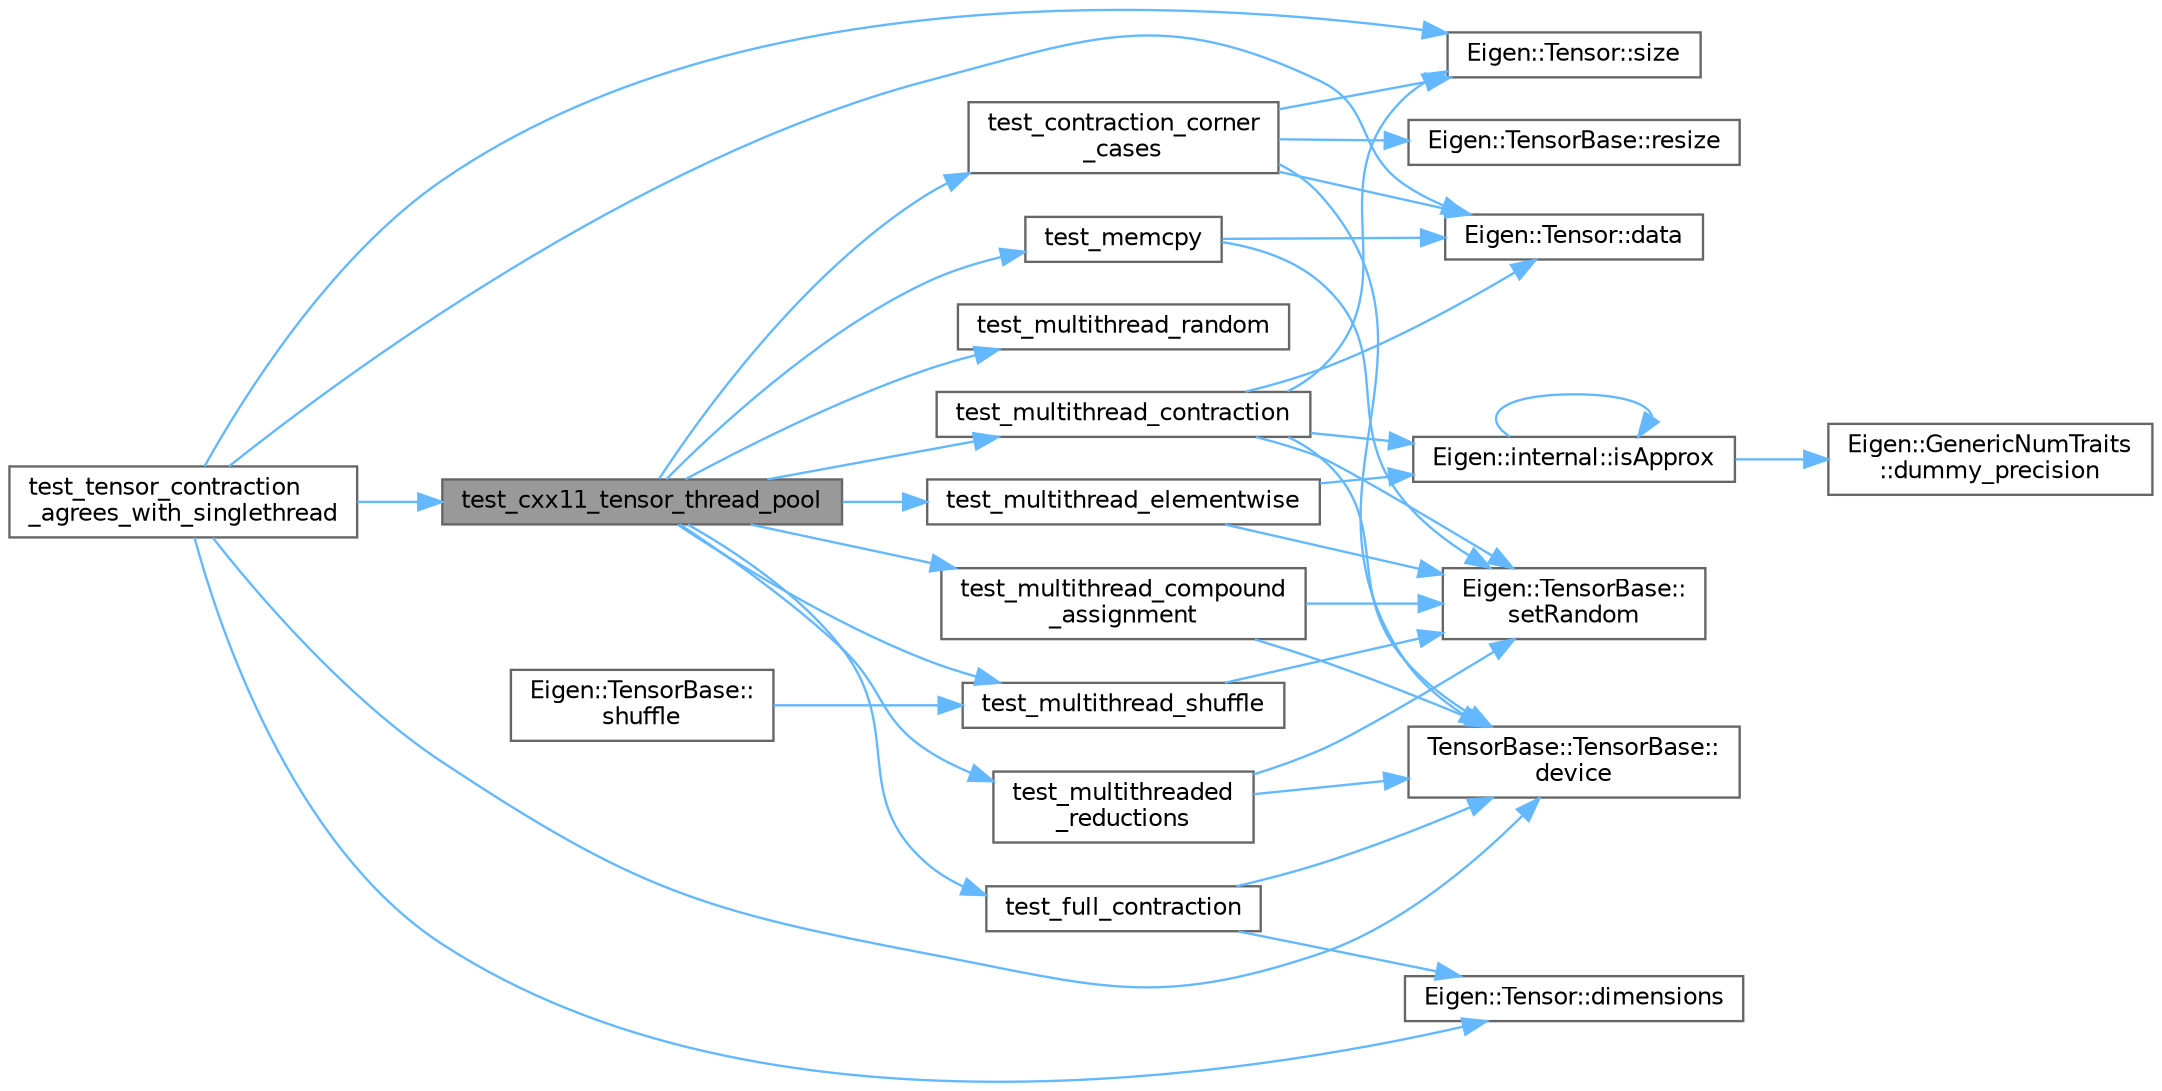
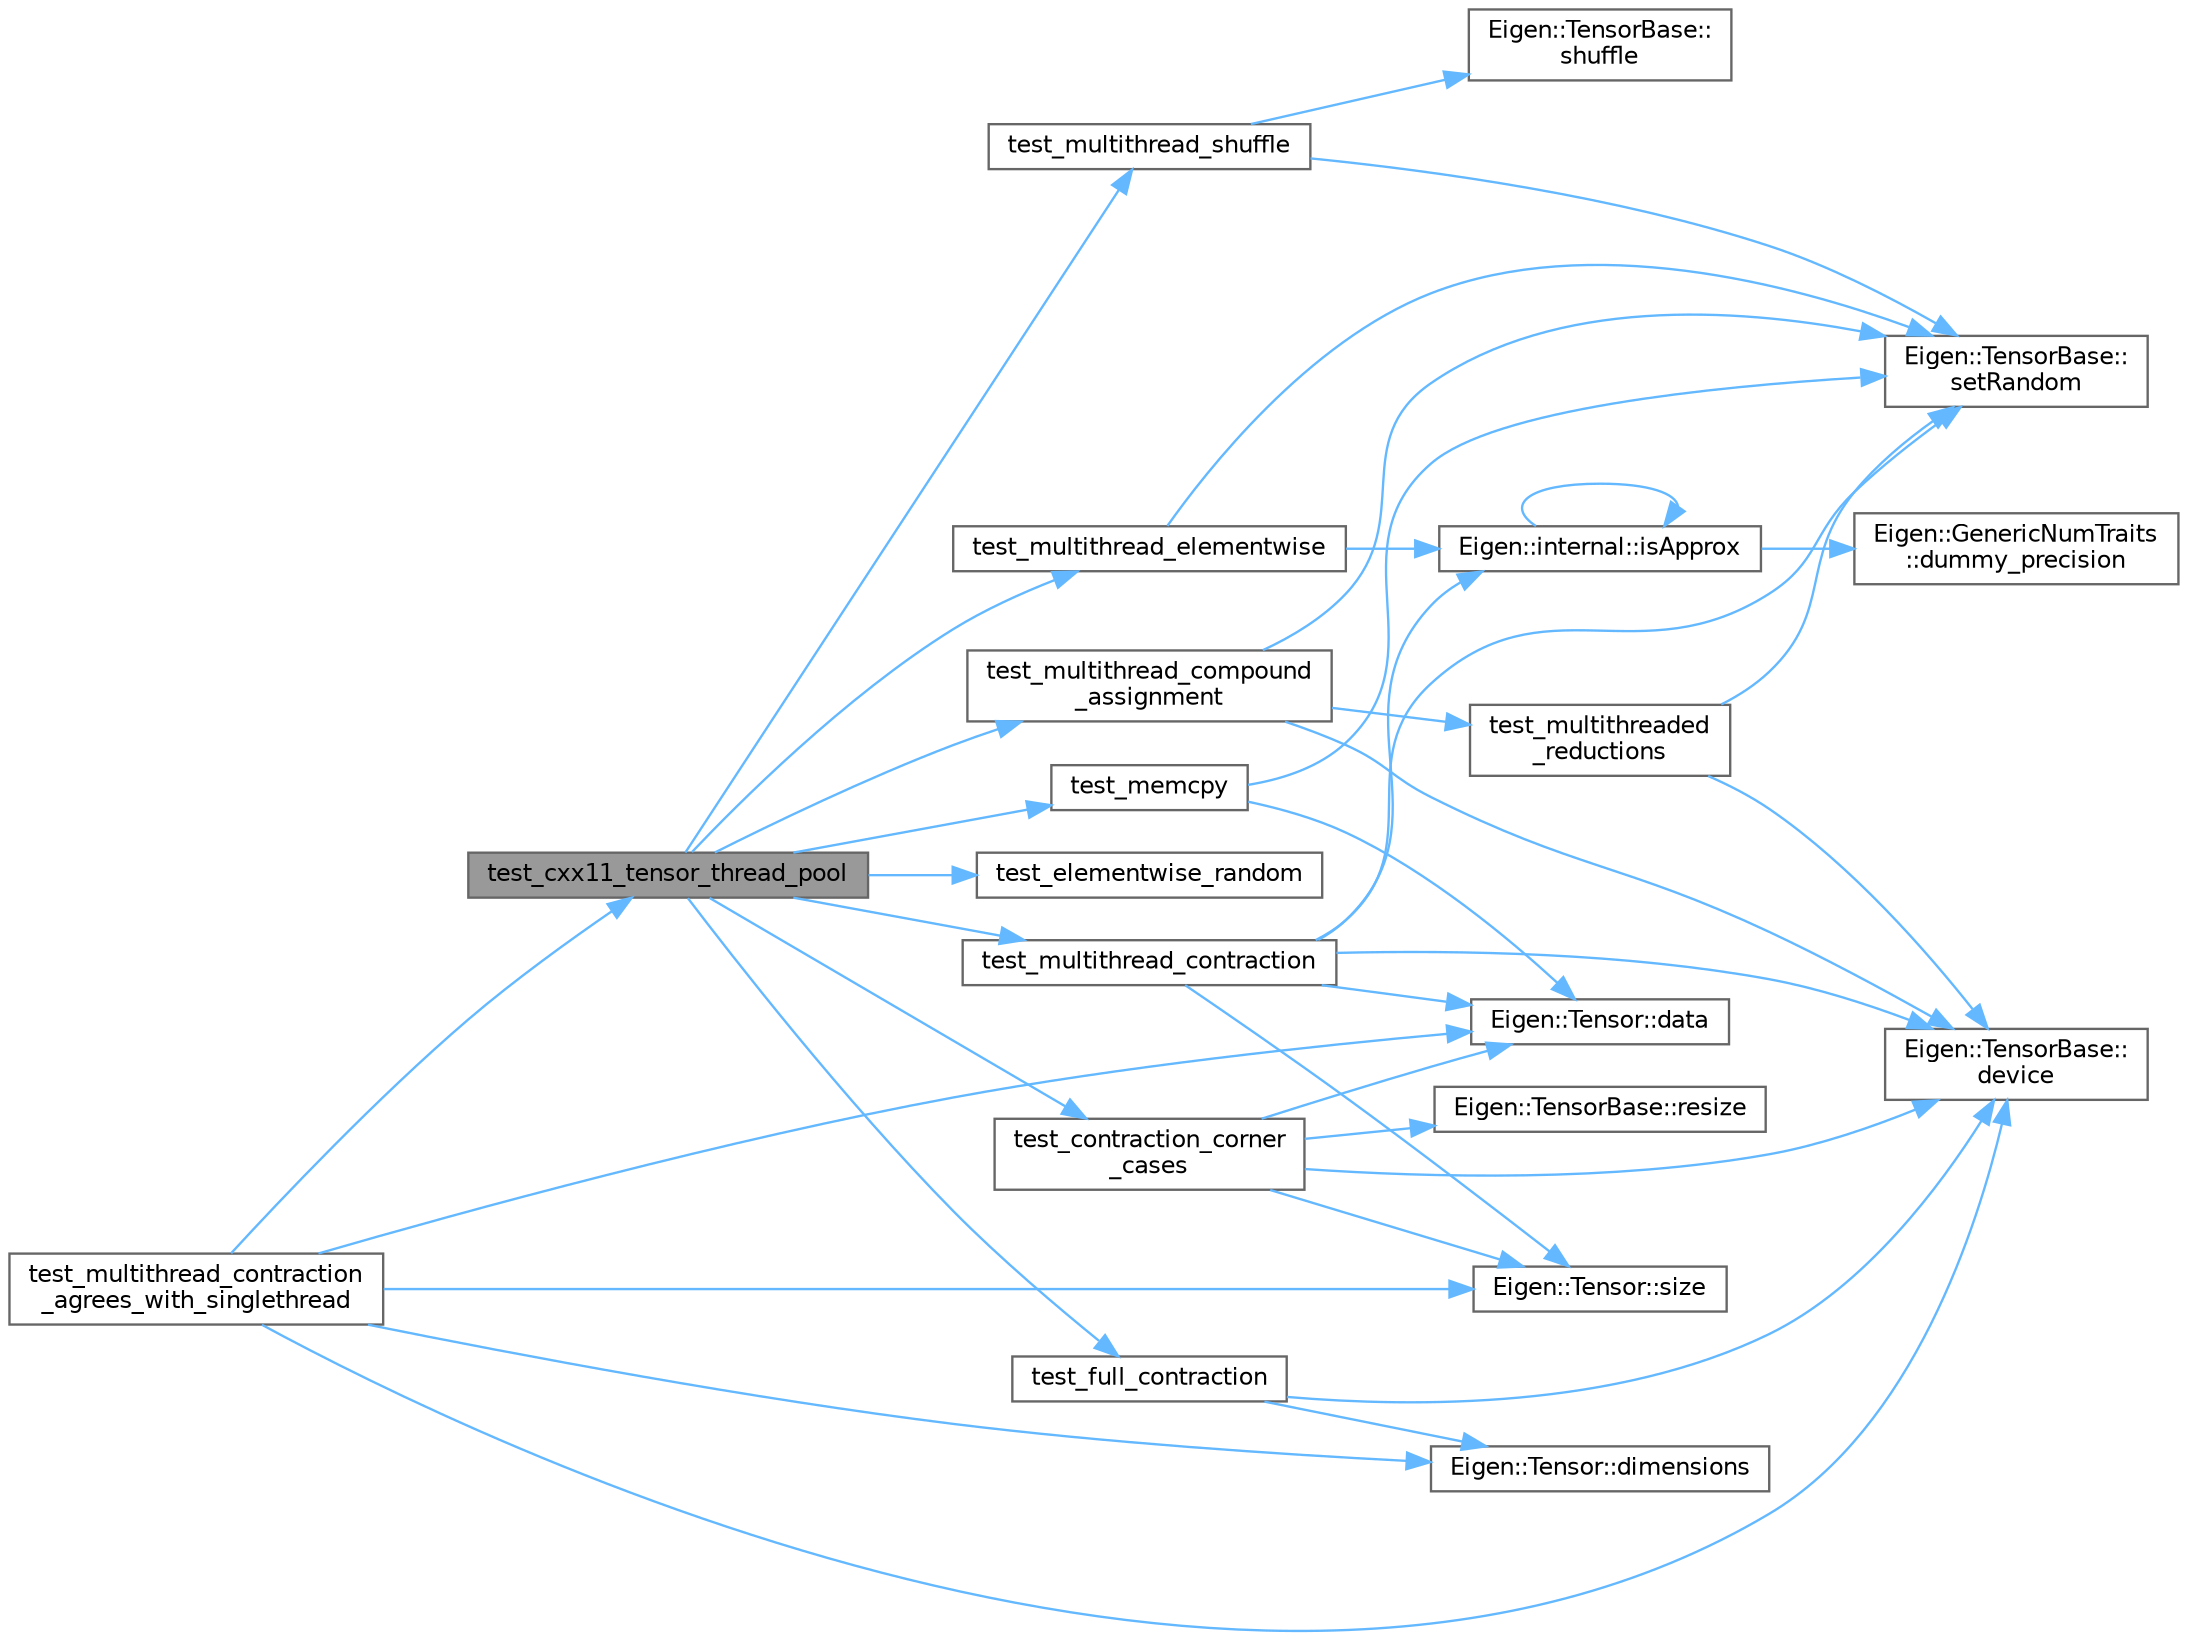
node "test_multithread_random": label "test_multithread_random" -> "test_elementwise_random"
node "test_tensor_contraction _agrees_with_singlethread": label "test_tensor_contraction _agrees_with_singlethread" -> "test_multithread_contraction _agrees_with_singlethread"
edge "test_cxx11_tensor_thread_pool" -> "test_multithreaded _reductions": now "test_multithread_compound _assignment" -> "test_multithreaded _reductions"
edge "Eigen::TensorBase:: shuffle" -> "test_multithread_shuffle": reversed
node "TensorBase::TensorBase:: device": label "TensorBase::TensorBase:: device" -> "Eigen::TensorBase:: device"
